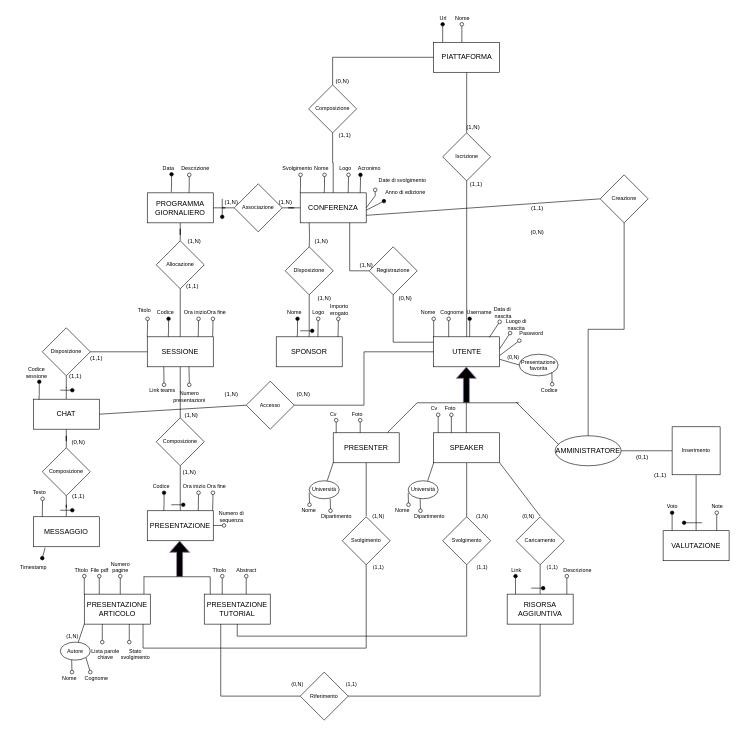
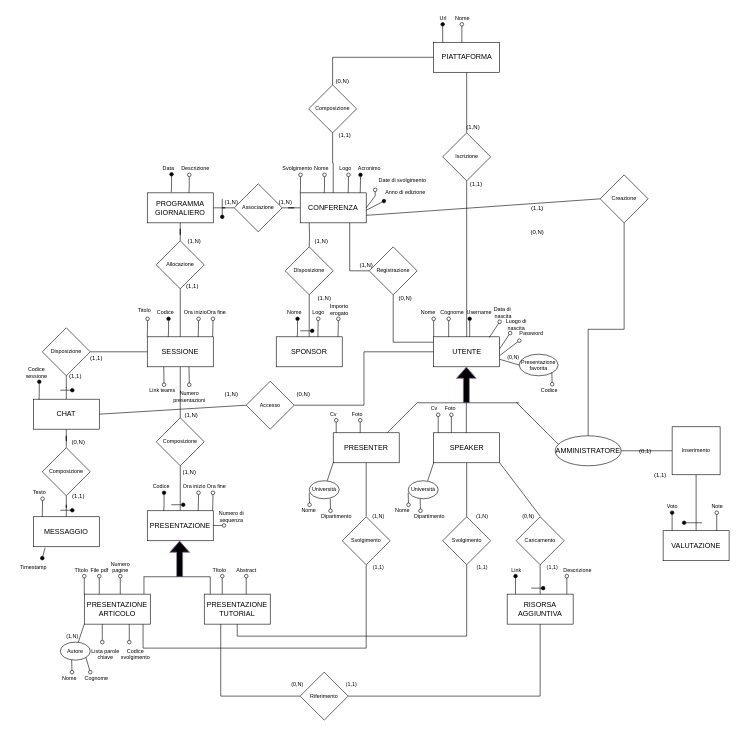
node "(0,1)": moved (642, 457) -> (645, 451)
node "Stato svolgimento": label "Stato svolgimento" -> "Codice svolgimento"
